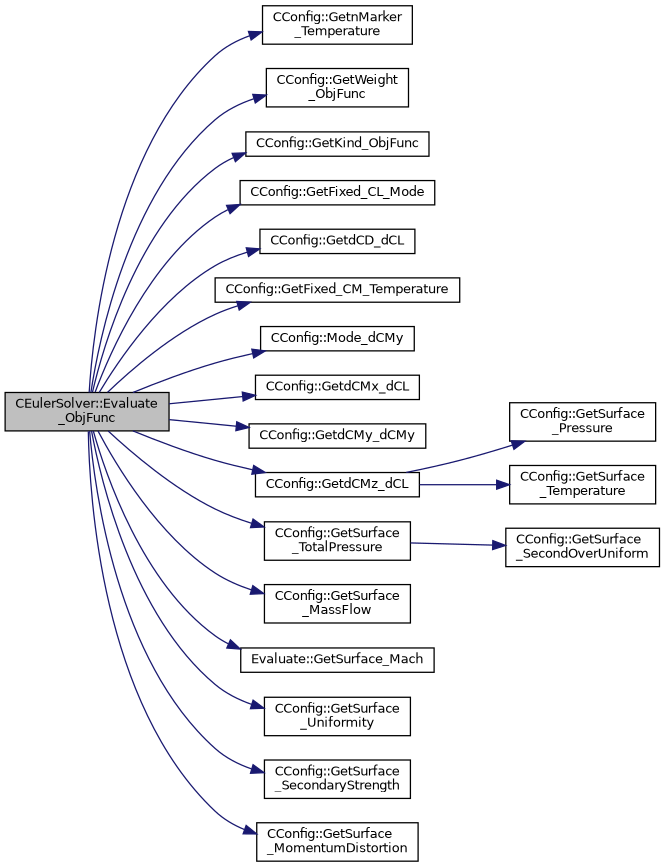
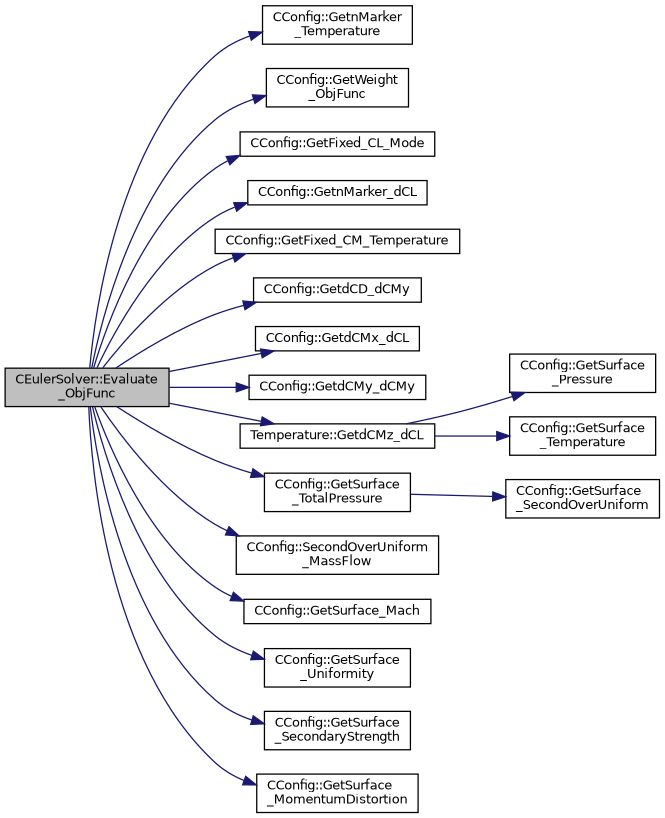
node "CConfig::GetKind_ObjFunc": removed
node "CConfig::GetdCD_dCL": label "CConfig::GetdCD_dCL" -> "CConfig::GetnMarker_dCL"
node "CConfig::Mode_dCMy": label "CConfig::Mode_dCMy" -> "CConfig::GetdCD_dCMy"
node "CConfig::GetdCMz_dCL": label "CConfig::GetdCMz_dCL" -> "Temperature::GetdCMz_dCL"
node "CConfig::GetSurface _MassFlow": label "CConfig::GetSurface _MassFlow" -> "CConfig::SecondOverUniform _MassFlow"
node "Evaluate::GetSurface_Mach": label "Evaluate::GetSurface_Mach" -> "CConfig::GetSurface_Mach"
